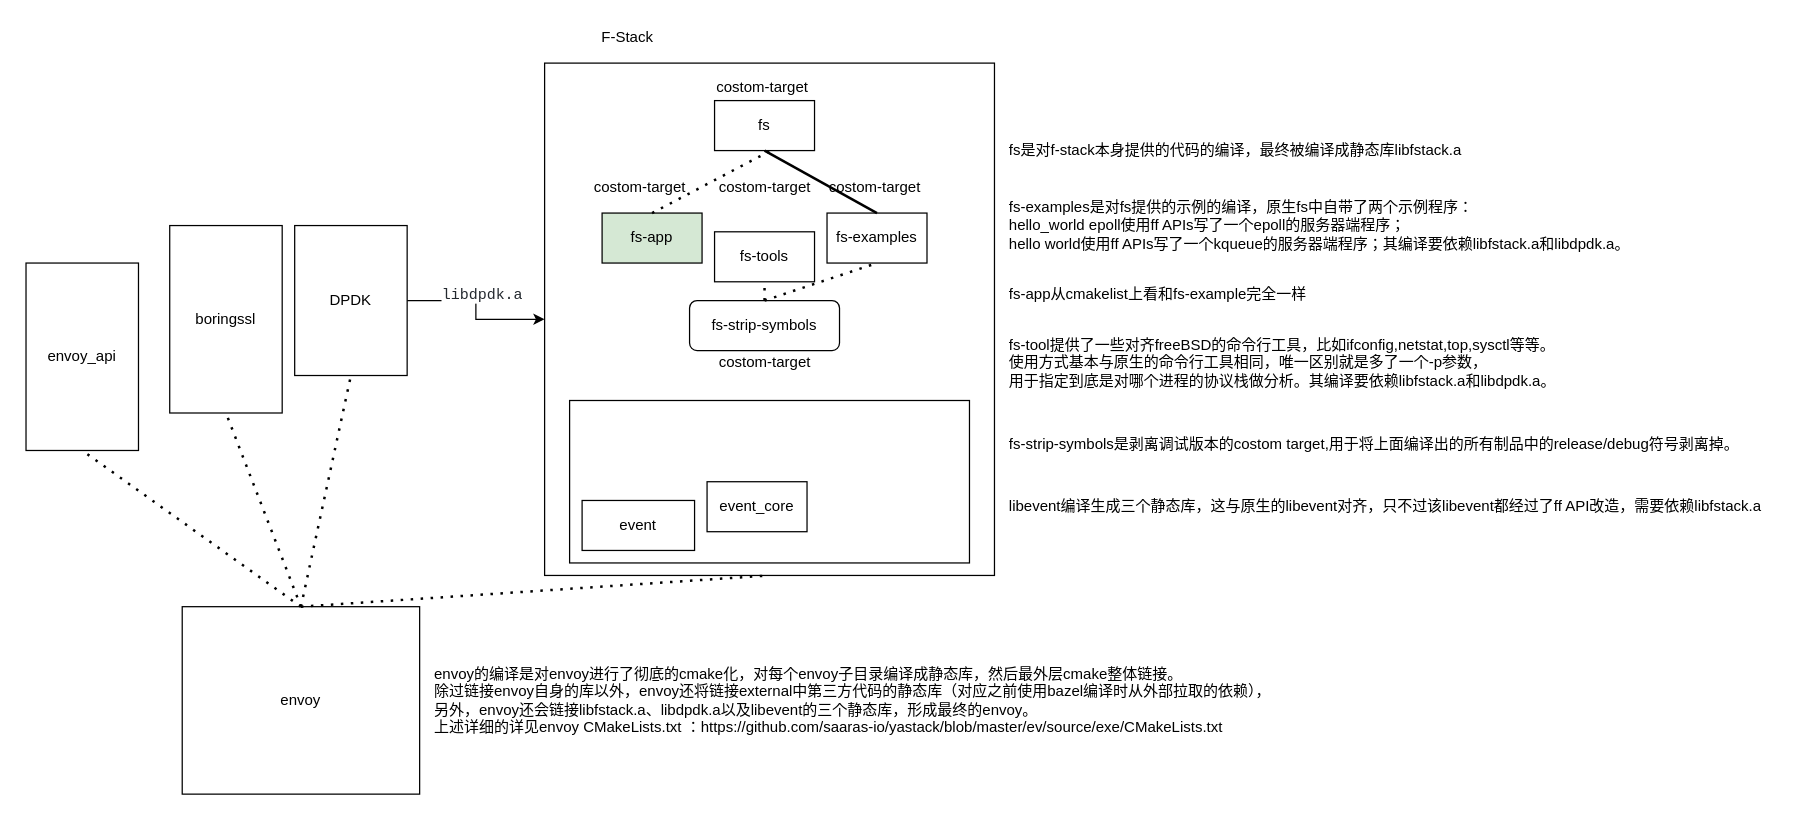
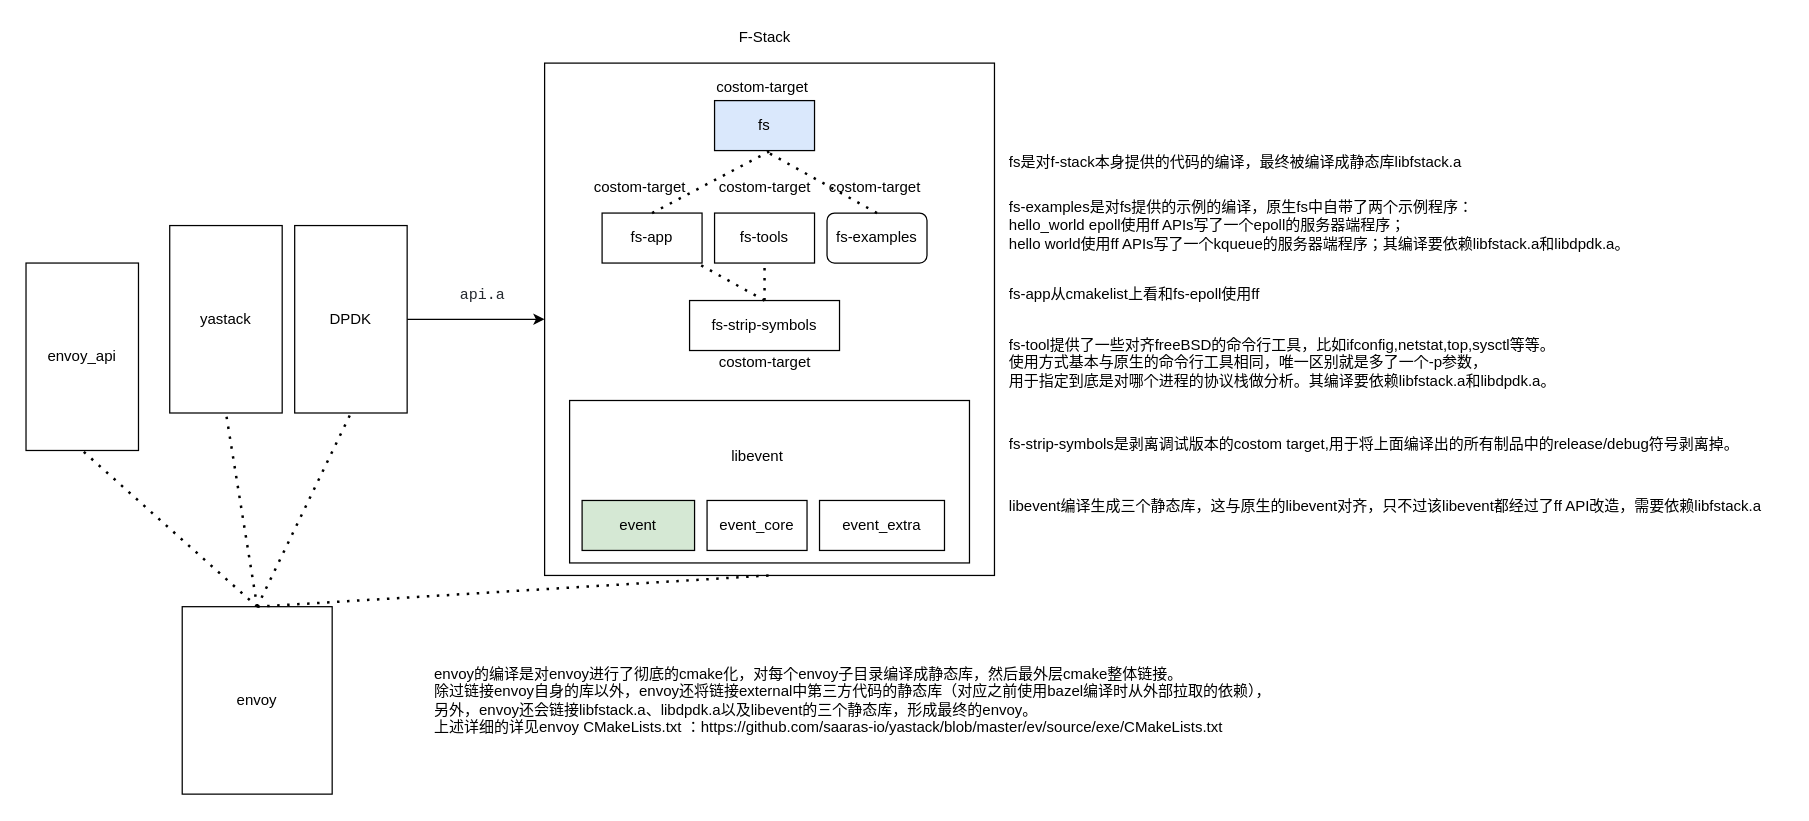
node "F-Stack": moved (627, 38) -> (764, 38)
node "fs": fillcolor #ffffff -> #dae8fc
node "fs是对f-stack本身提供的代码的编译，最终被编译成静态库libfstack.a": moved (1244, 151) -> (1244, 163)
edge "fs" -- "fs-examples": style solid -> dashed
node "fs-app": fillcolor #d5e8d4 -> #ffffff
node "fs-examples": shape rectangle -> rounded rectangle
node "fs-tools": moved (764, 257) -> (764, 238)
edge "fs-examples" -- "fs-strip-symbols": now "fs-app" -- "fs-strip-symbols"
node "libdpdk.a": label "libdpdk.a" -> "api.a"
node "fs-app从cmakelist上看和fs-example完全一样": label "fs-app从cmakelist上看和fs-example完全一样" -> "fs-app从cmakelist上看和fs-epoll使用ff"
node "DPDK": size 113x150 -> 113x188
node "boringssl": label "boringssl" -> "yastack"
node "fs-strip-symbols": shape rounded rectangle -> rectangle
node "libevent": added
node "event_core": moved (757, 507) -> (757, 526)
node "event": fillcolor #ffffff -> #d5e8d4
node "event_extra": added
node "envoy": size 238x188 -> 150x188
